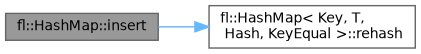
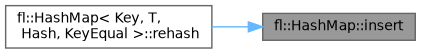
edge "fl::HashMap::insert" -> "fl::HashMap< Key, T, Hash, KeyEqual >::rehash": reversed
